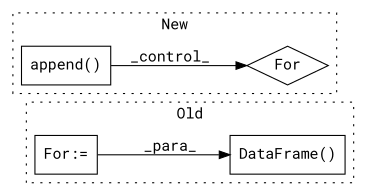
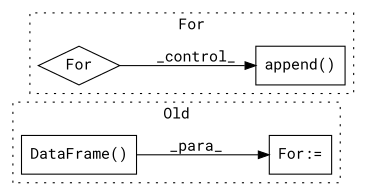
cluster "New": label "New" -> "For"
edge "append()" -> "For": reversed
edge "For:=" -> "DataFrame()": reversed
